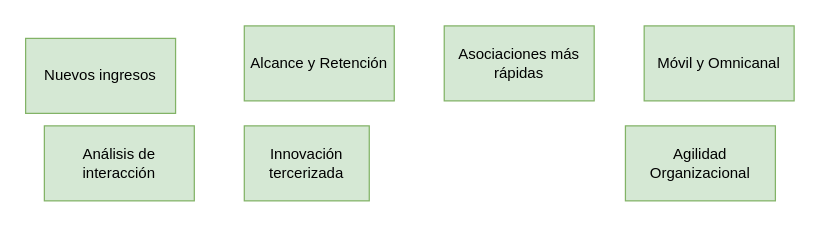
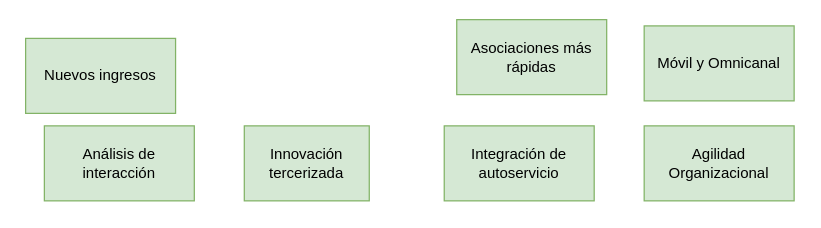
node "Alcance y Retención": removed
node "Asociaciones más rápidas": moved (519, 63) -> (532, 57)
node "Integración de autoservicio": added
node "Agilidad Organizacional": moved (701, 163) -> (719, 163)
